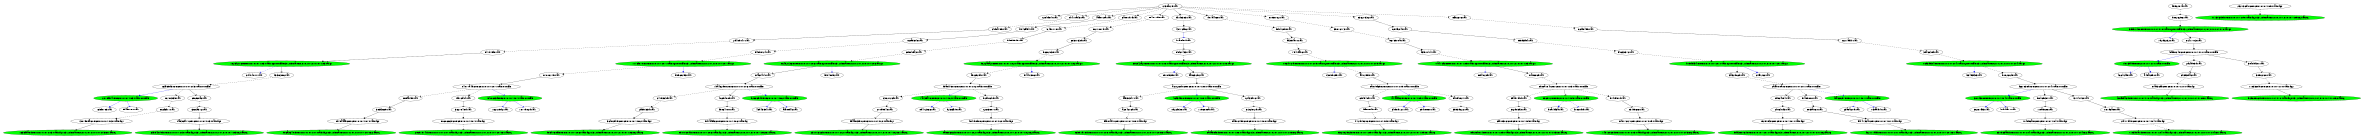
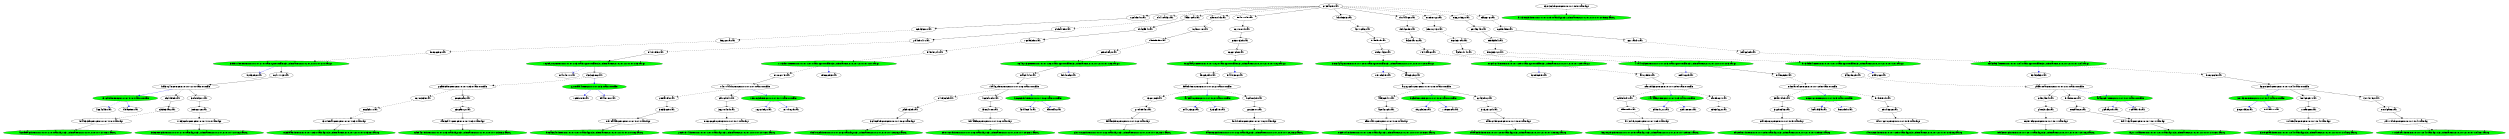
node "ec5d3520-val-": added
edge "4377cfd6-val-" -> "b1a8f51f-val-": color blue -> black
edge "26fb55d5-coerce-n10.r07.s03.Main.out_file" -> "221efdd4-exec-n10.r07.s03.Main.out_file": now "d3cb6386-val-" -> "221efdd4-exec-n10.r07.s03.Main.out_file"
edge "ed88a1e4-coerce-n10.r07.s05.Main.out_file" -> "8e6e1c1e-exec-n10.r07.s05.Main.out_file": color black -> blue
